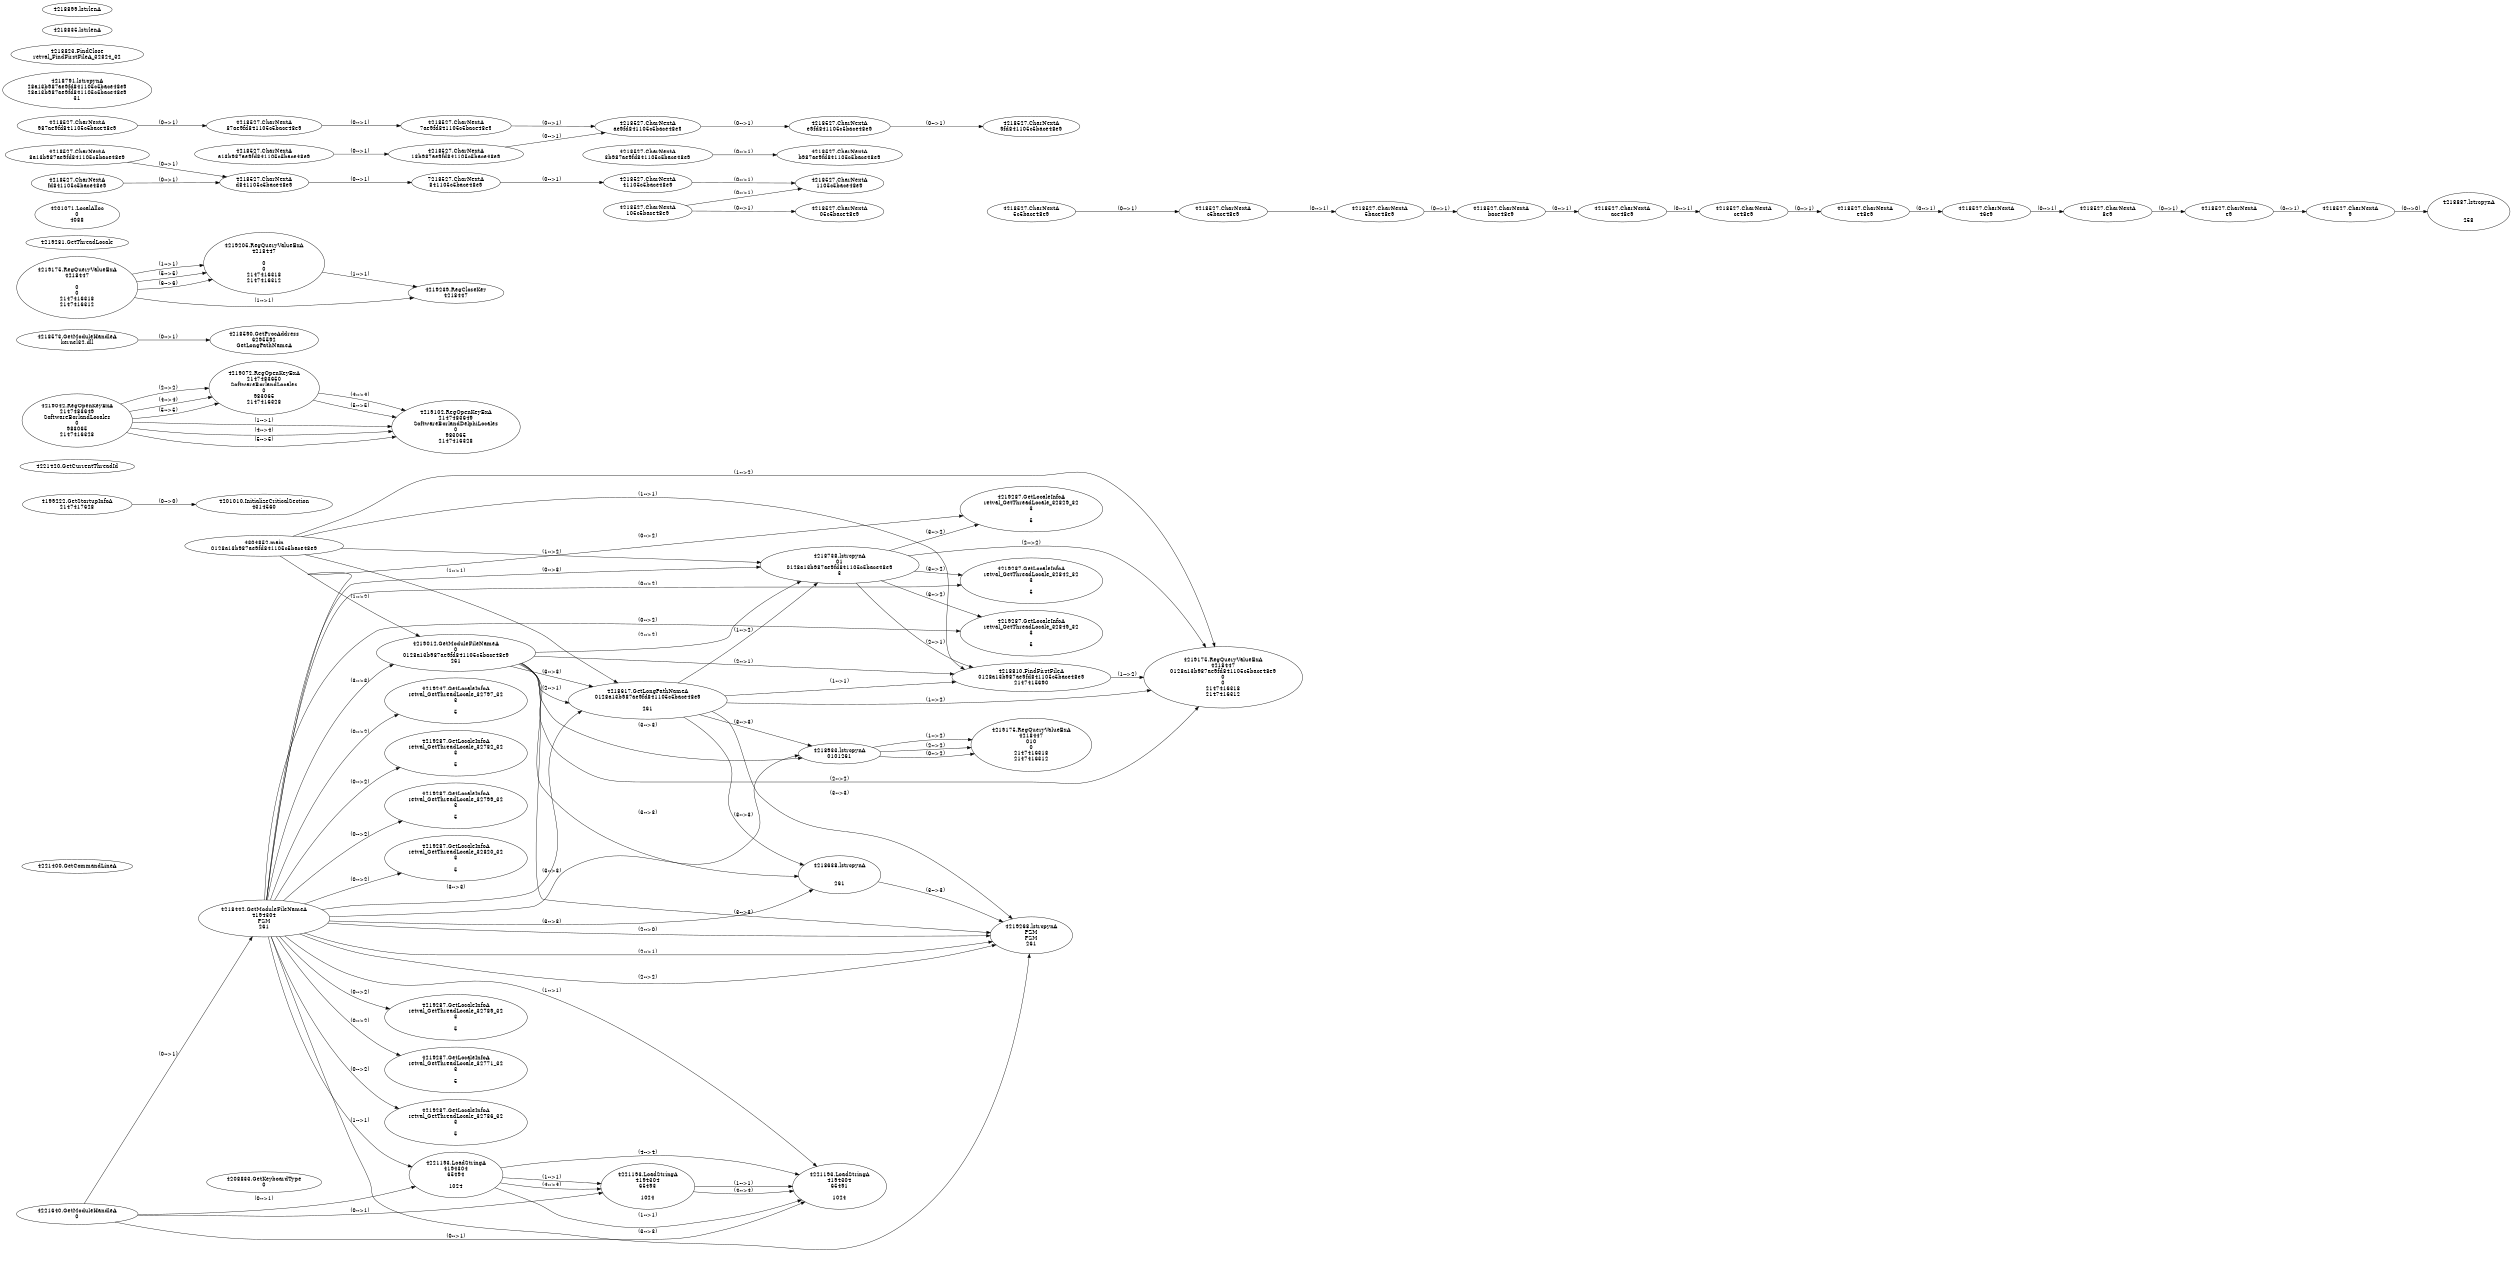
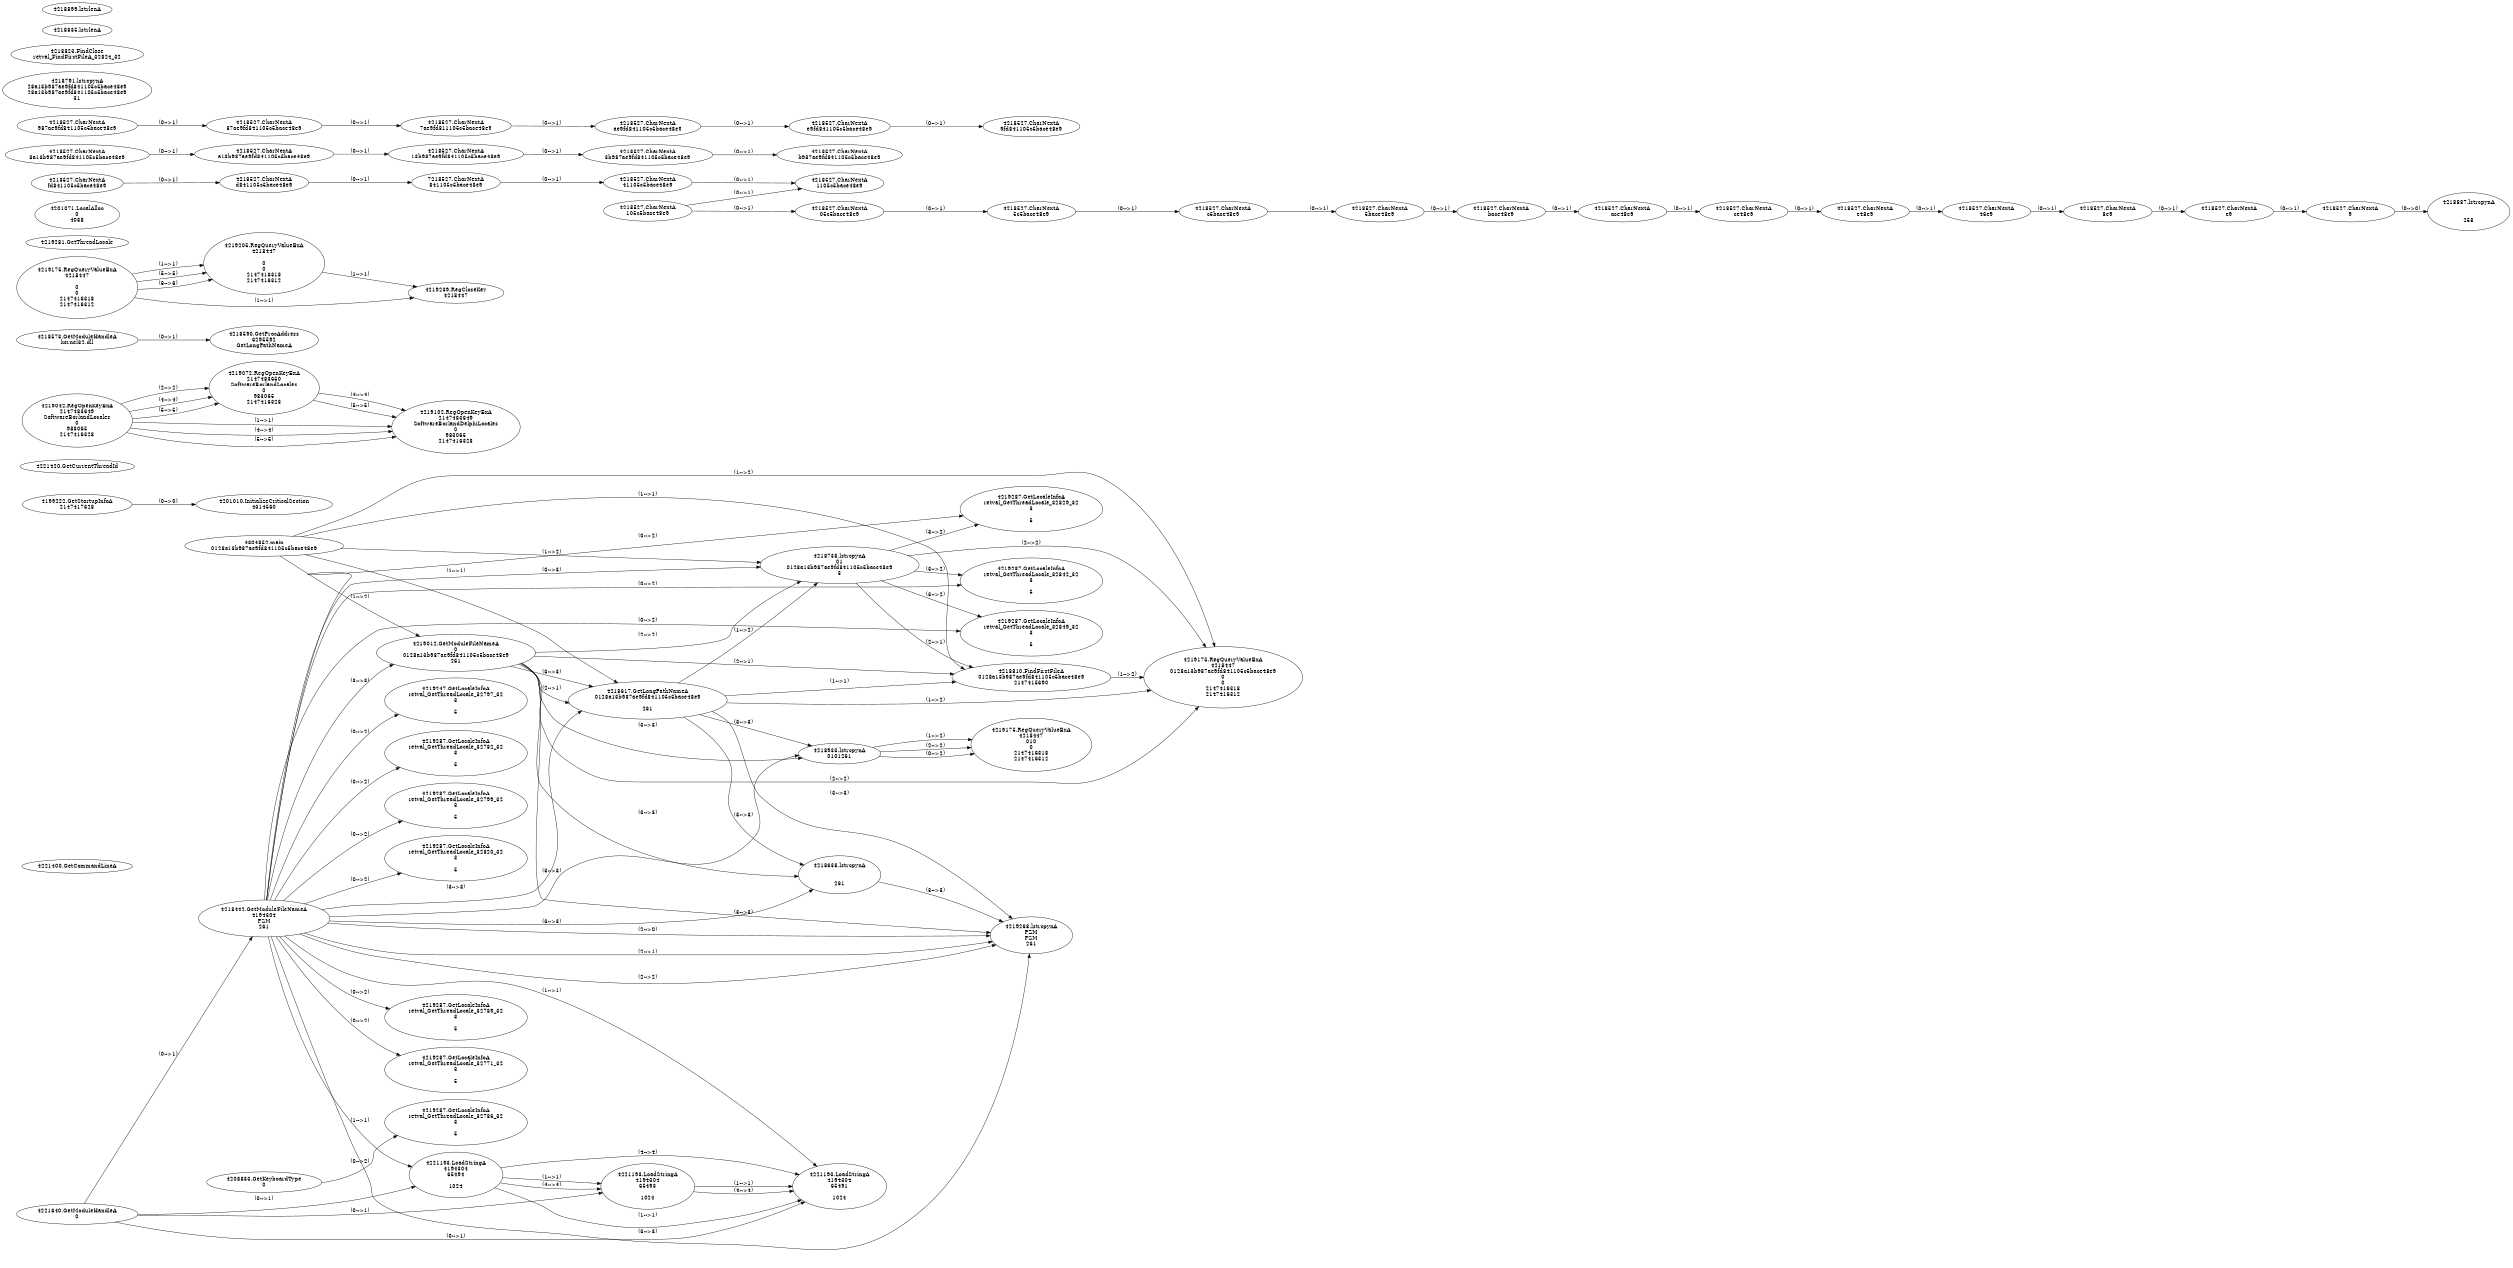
node "4218527.CharNextA 7ae9fd841105c5bace48e9": label "4218527.CharNextA 7ae9fd841105c5bace48e9" -> "4218527.CharNextA 7ae9fd811105c5bace48e9"
edge "4218527.CharNextA 13b987ae9fd841105c5bace48e9" -> "4218527.CharNextA ae9fd841105c5bace48e9": now "4218527.CharNextA 13b987ae9fd841105c5bace48e9" -> "4218527.CharNextA 3b987ae9fd841105c5bace48e9"
edge "4218527.CharNextA 8a13b987ae9fd841105c5bace48e9" -> "4218527.CharNextA d841105c5bace48e9": now "4218527.CharNextA 8a13b987ae9fd841105c5bace48e9" -> "4218527.CharNextA a13b987ae9fd841105c5bace48e9"
edge "4218527.CharNextA 05c5bace48e9" -> "4218527.CharNextA 5c5bace48e9": added, label "(0-->1)"
edge "4218442.GetModuleFileNameA 4194304 PZM 261" -> "4219287.GetLocaleInfoA retval_GetThreadLocale_32786_32 3 5": now "4208833.GetKeyboardType 0" -> "4219287.GetLocaleInfoA retval_GetThreadLocale_32786_32 3 5"
